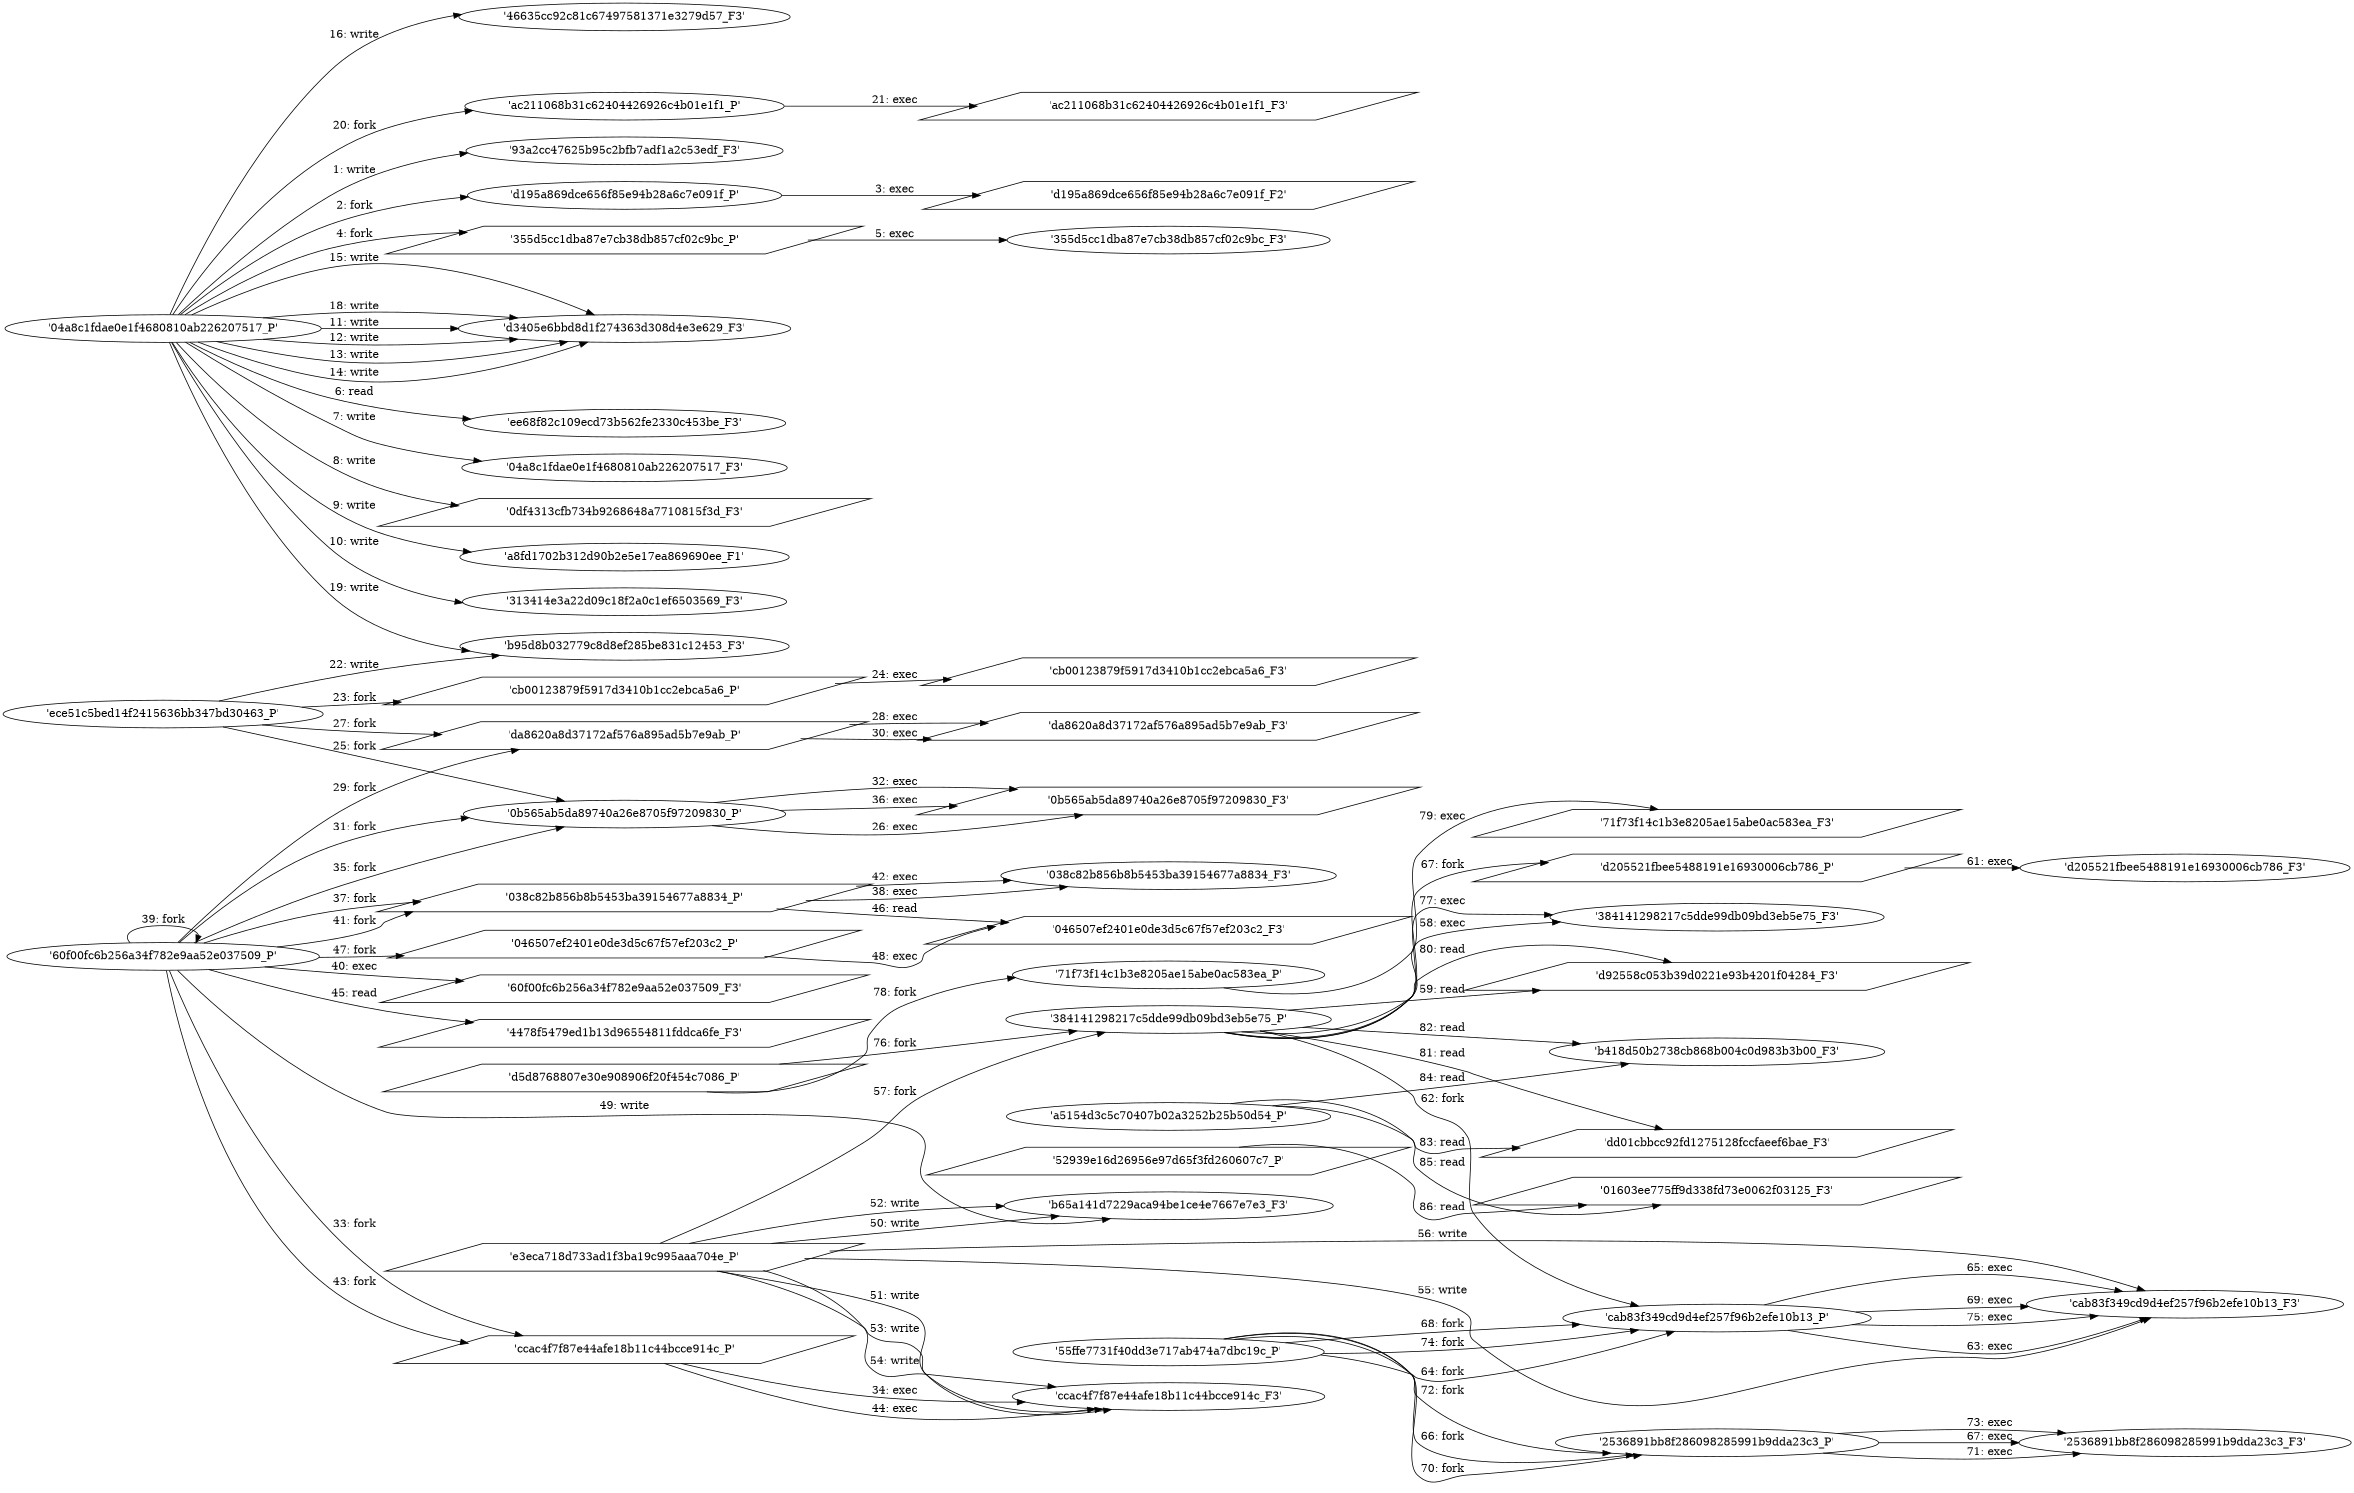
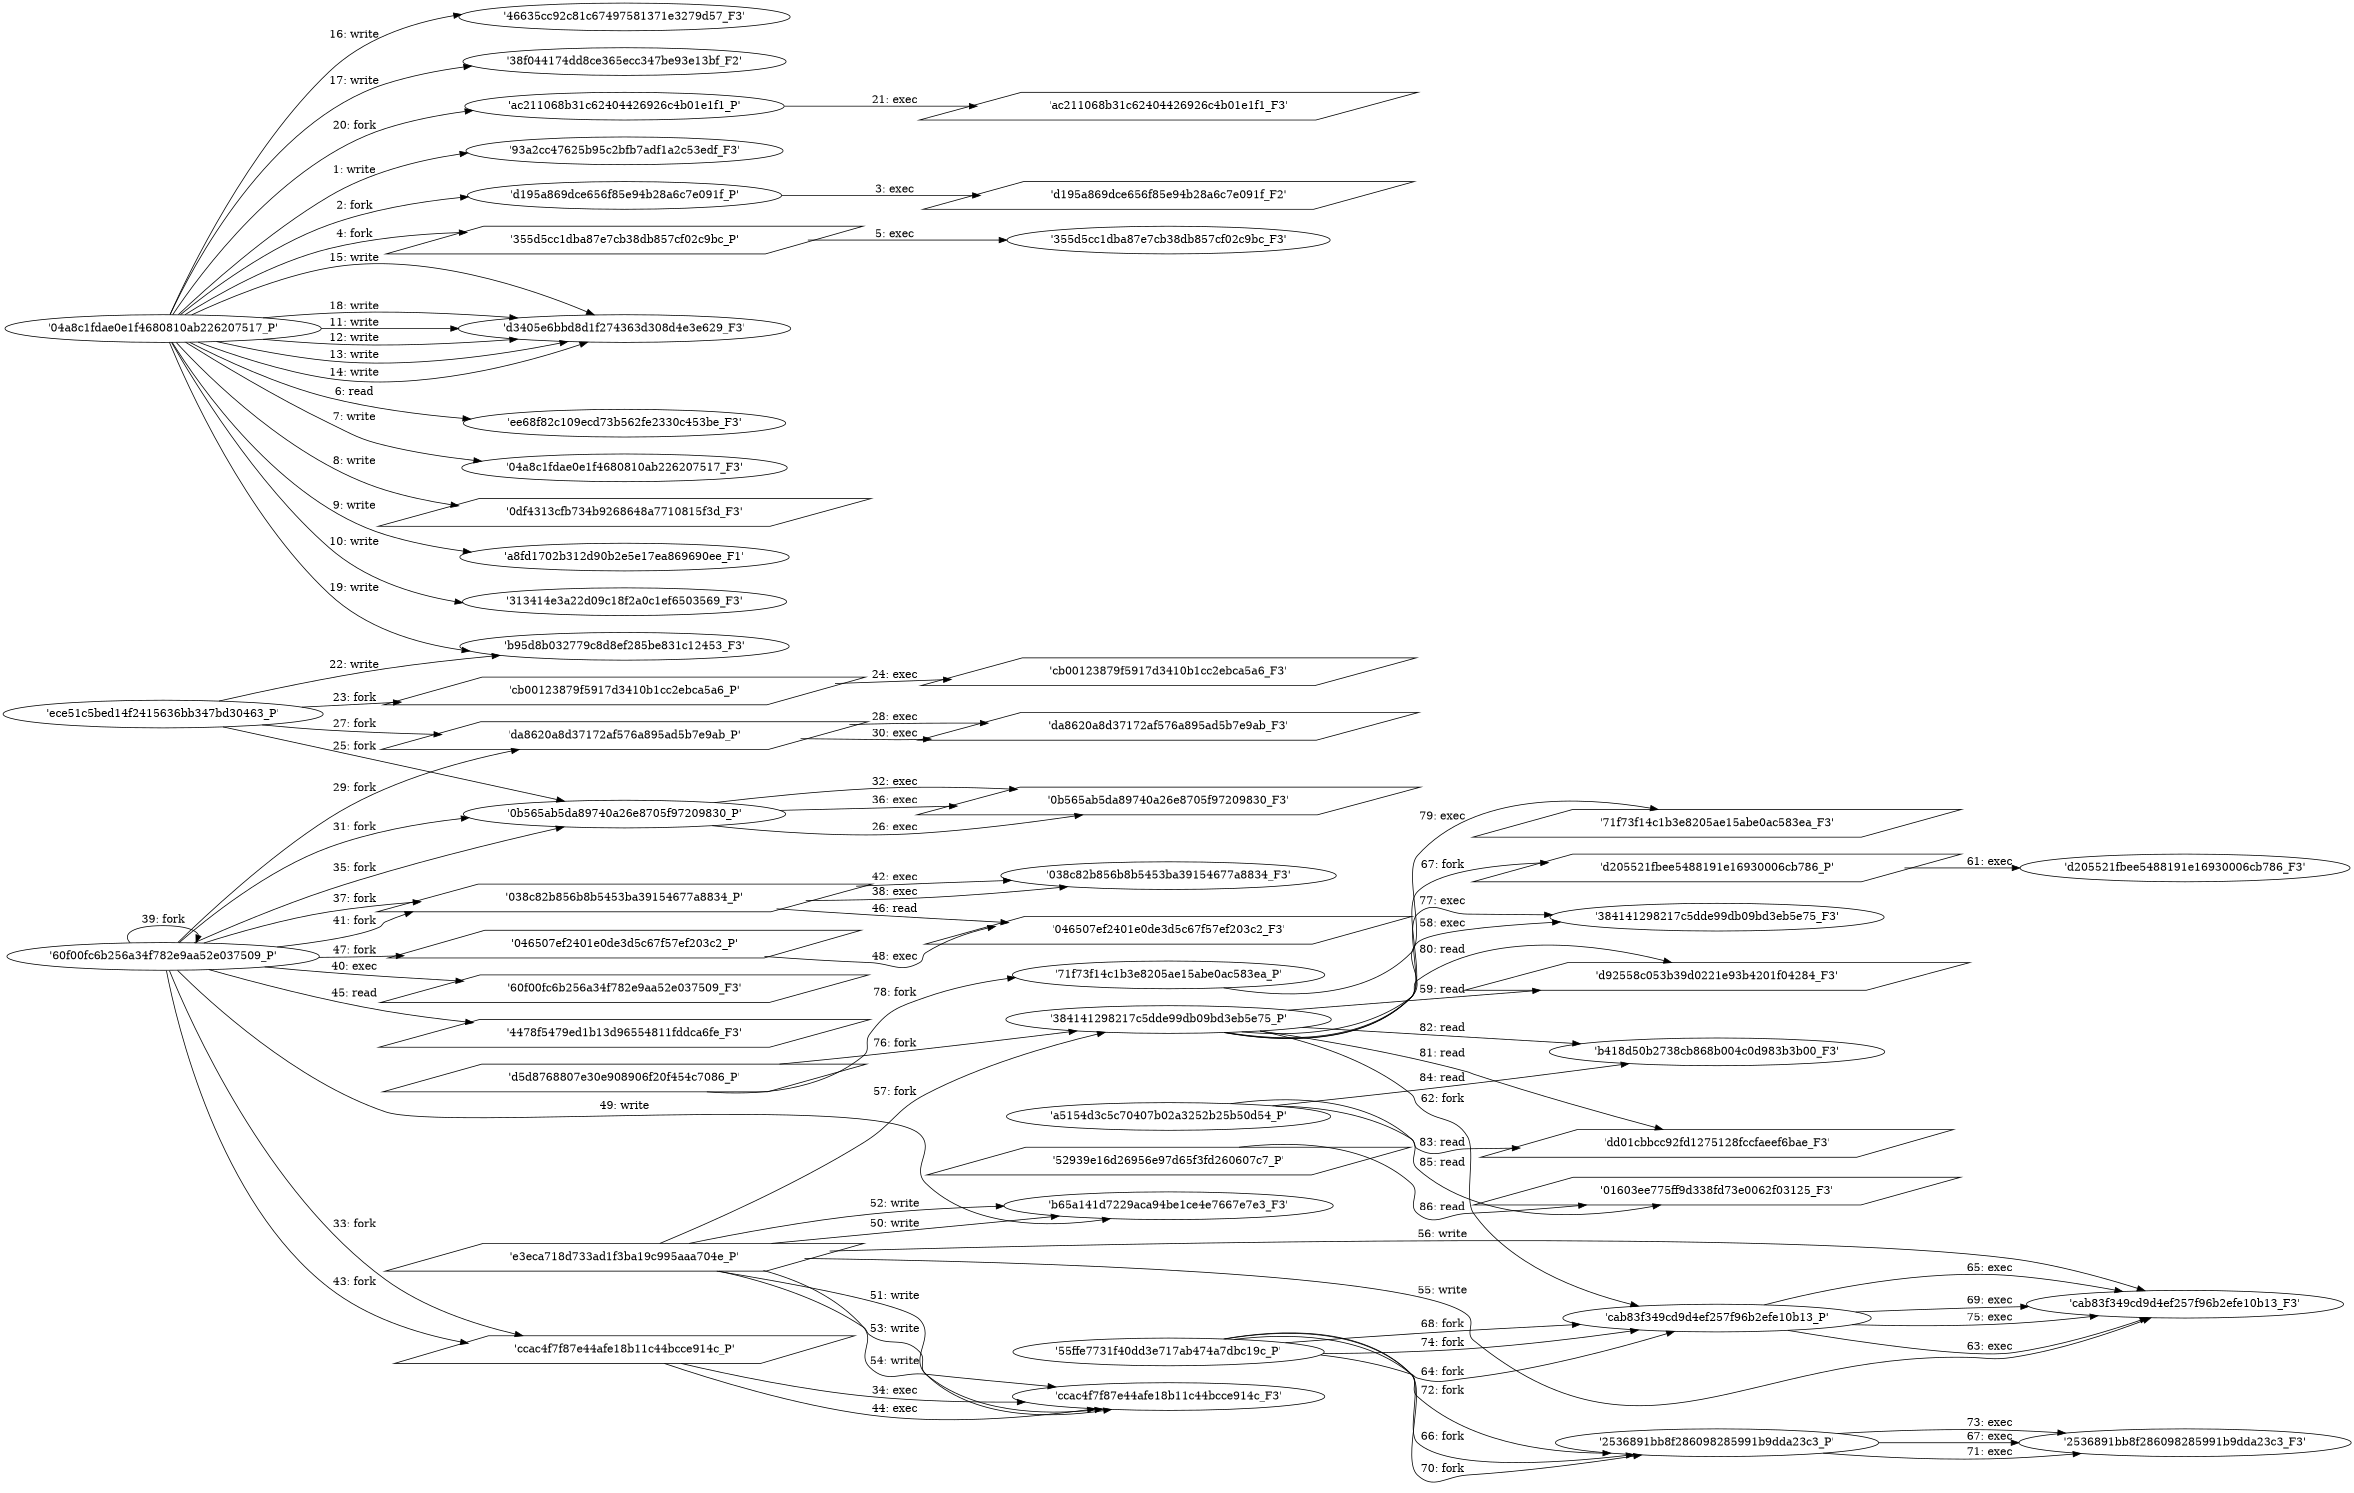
node "'38f044174dd8ce365ecc347be93e13bf_F2'": added
